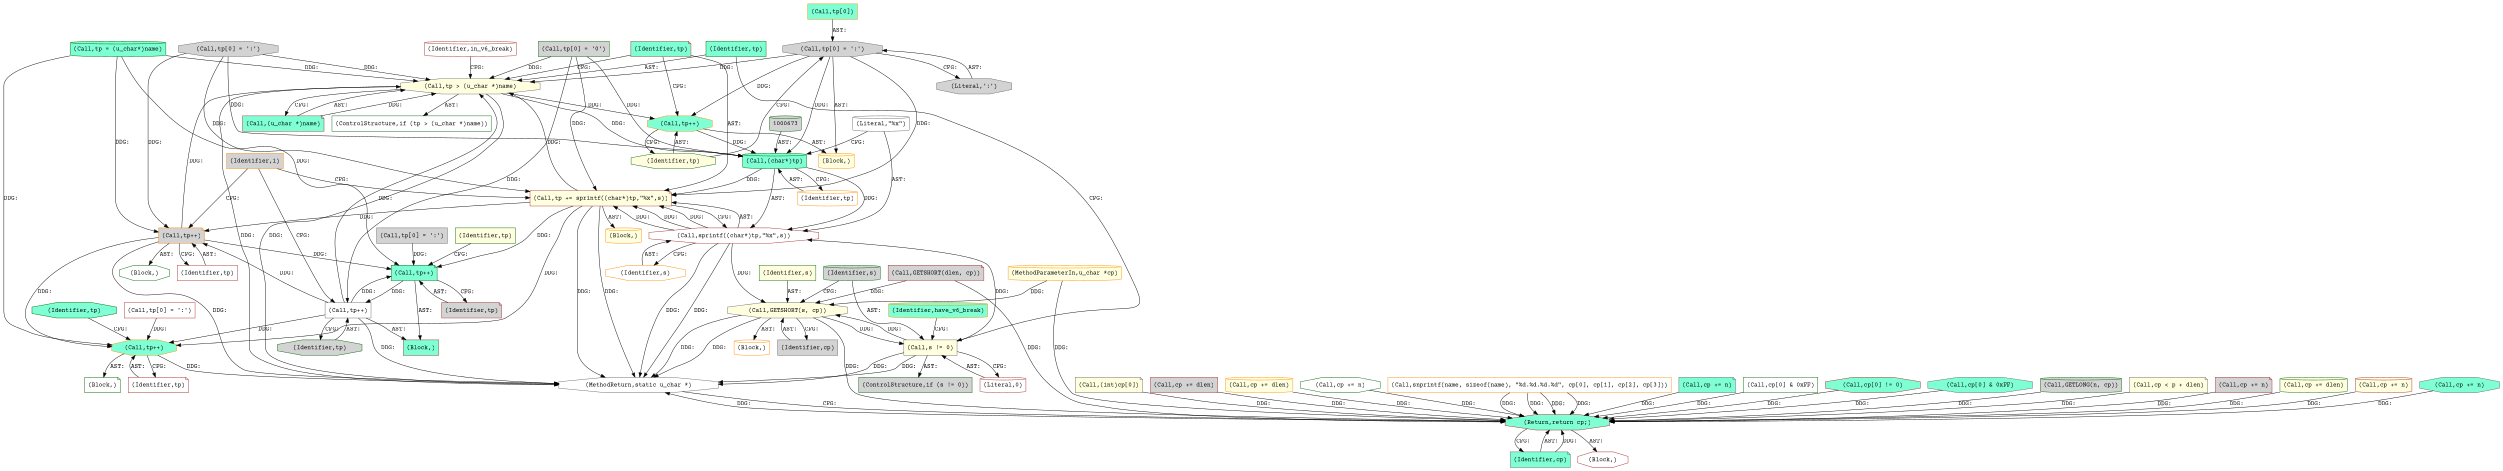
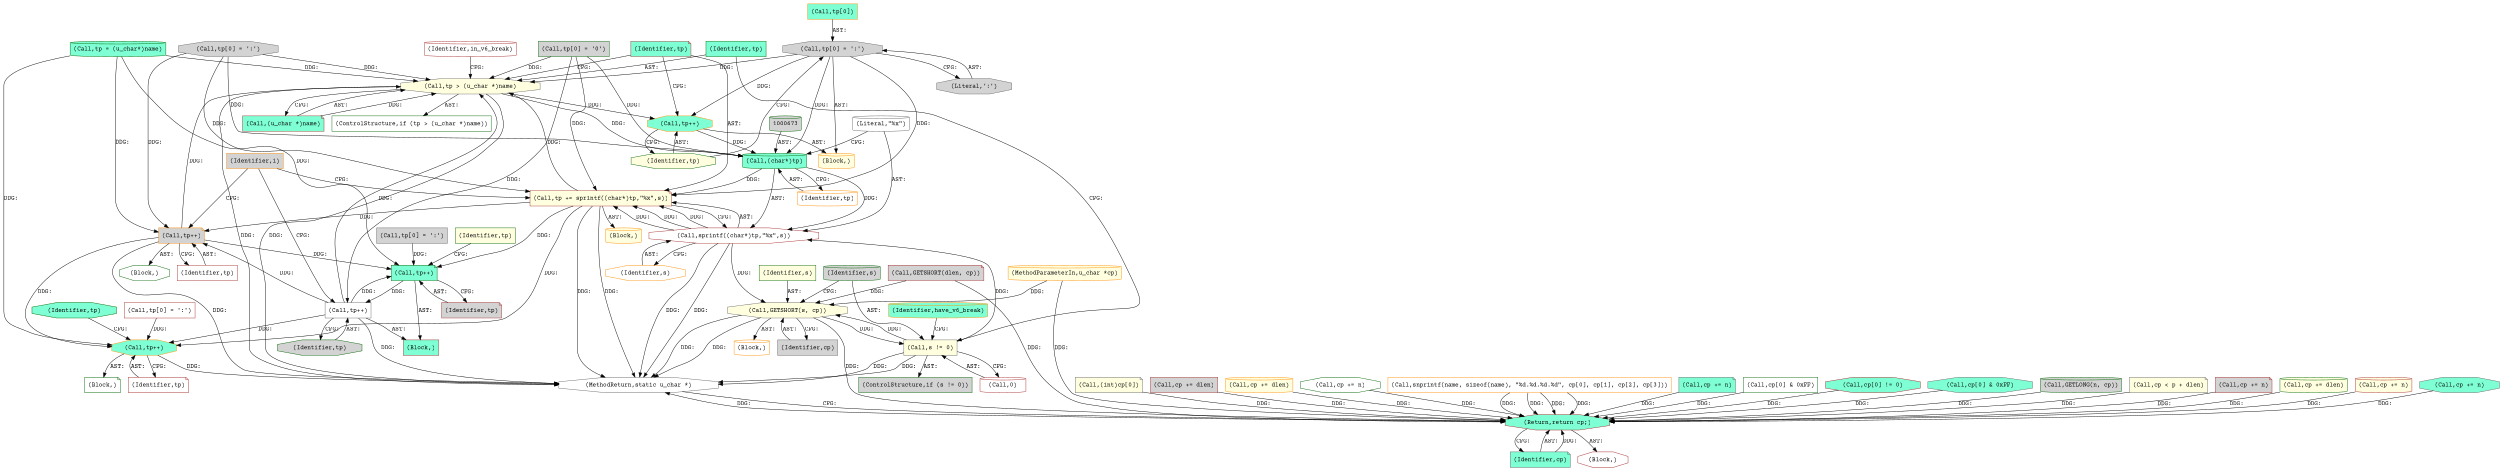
node "(Literal,0)": label "(Literal,0)" -> "(Call,0)"
